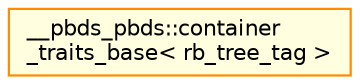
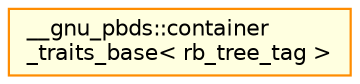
node "__pbds_pbds::container _traits_base< rb_tree_tag >": label "__pbds_pbds::container _traits_base< rb_tree_tag >" -> "__gnu_pbds::container _traits_base< rb_tree_tag >"
